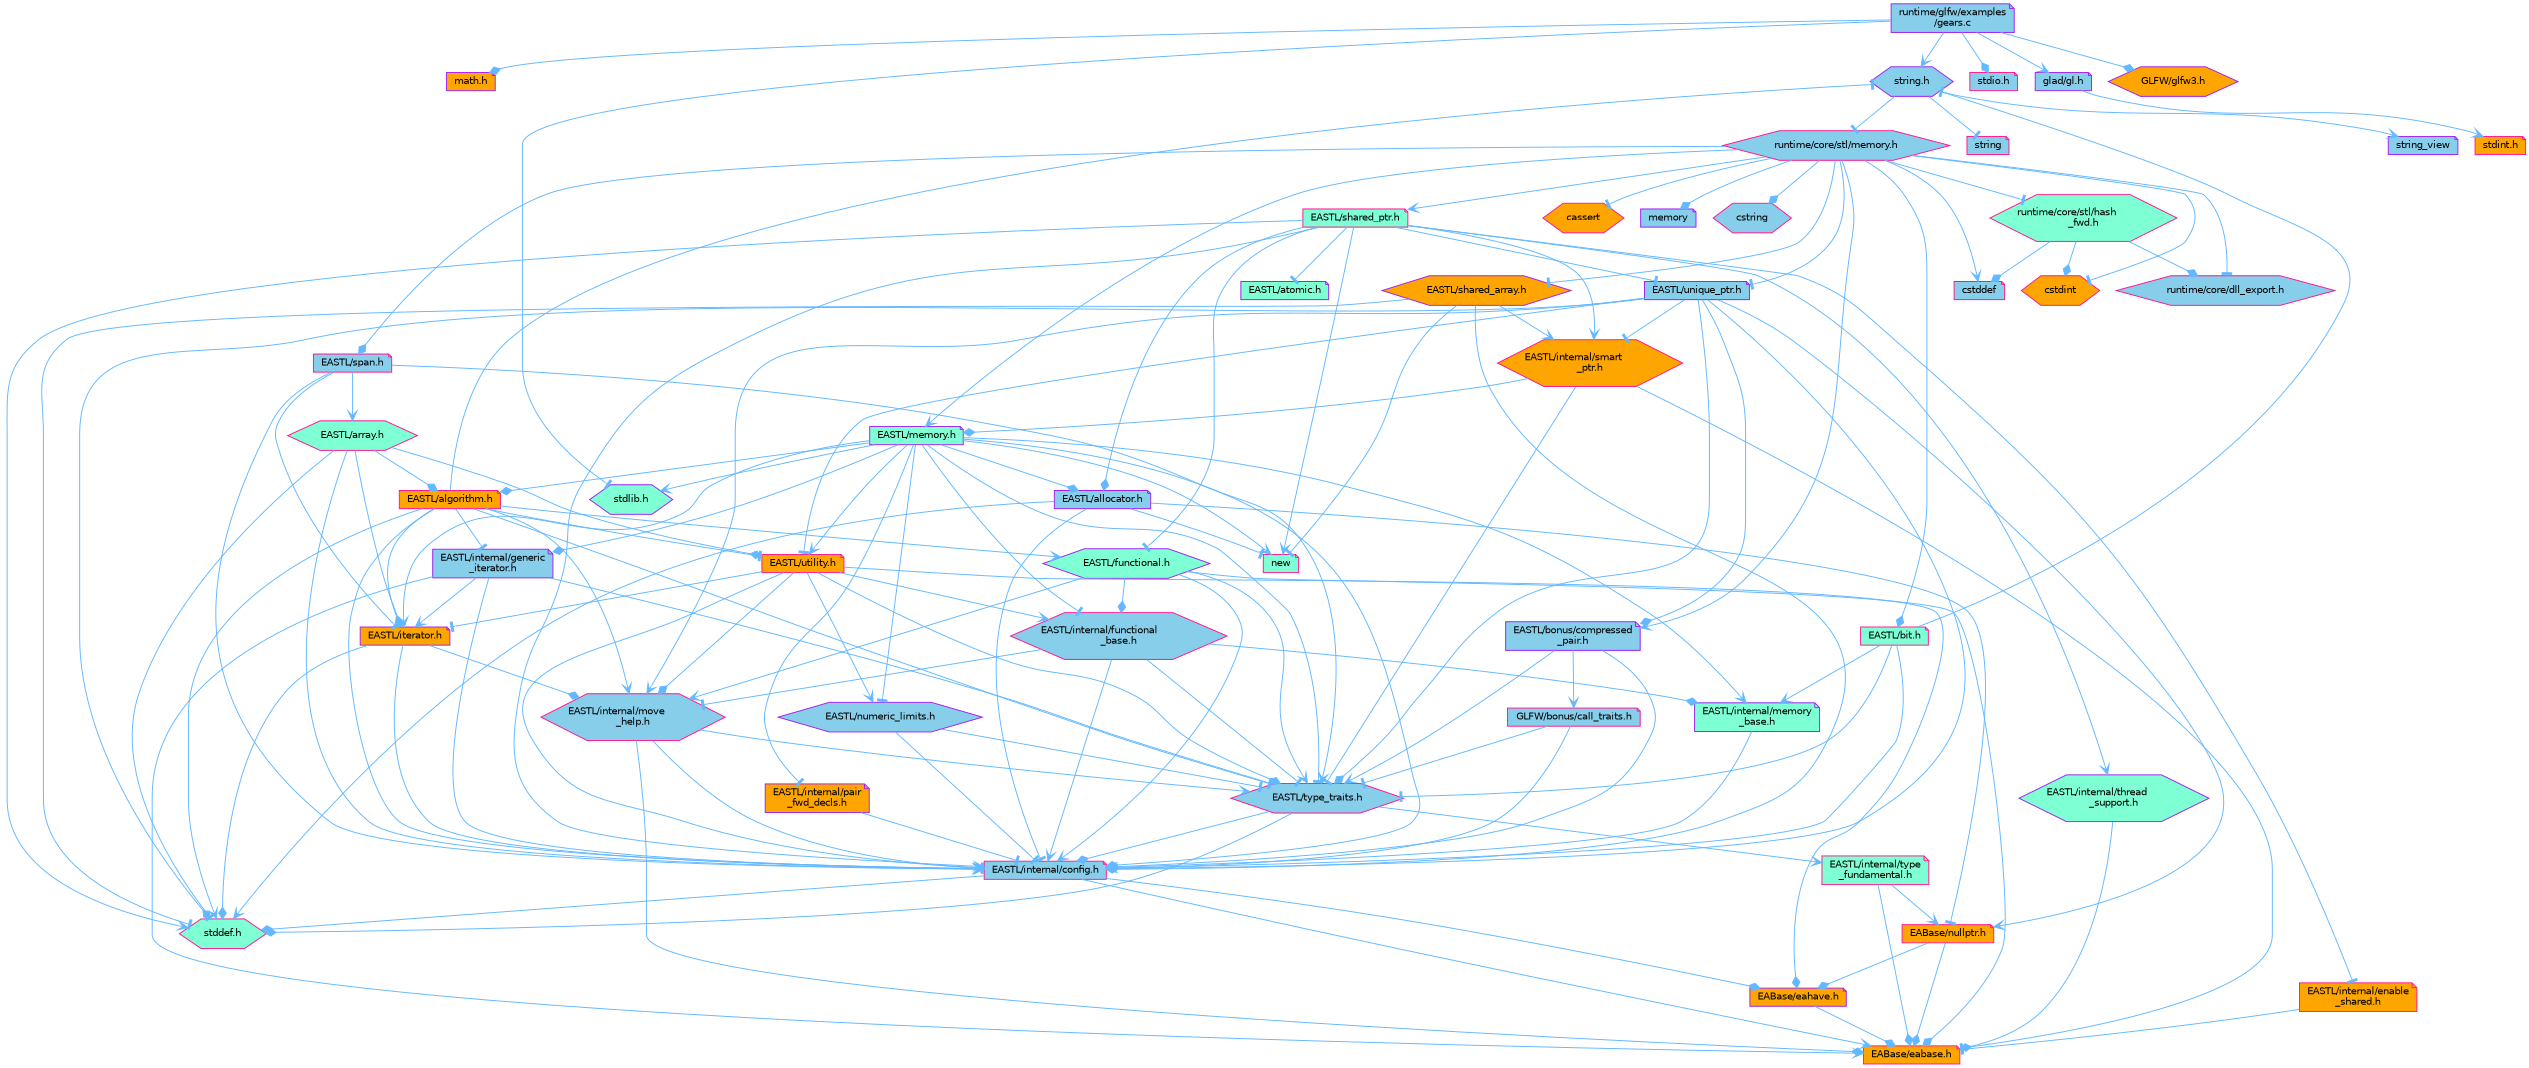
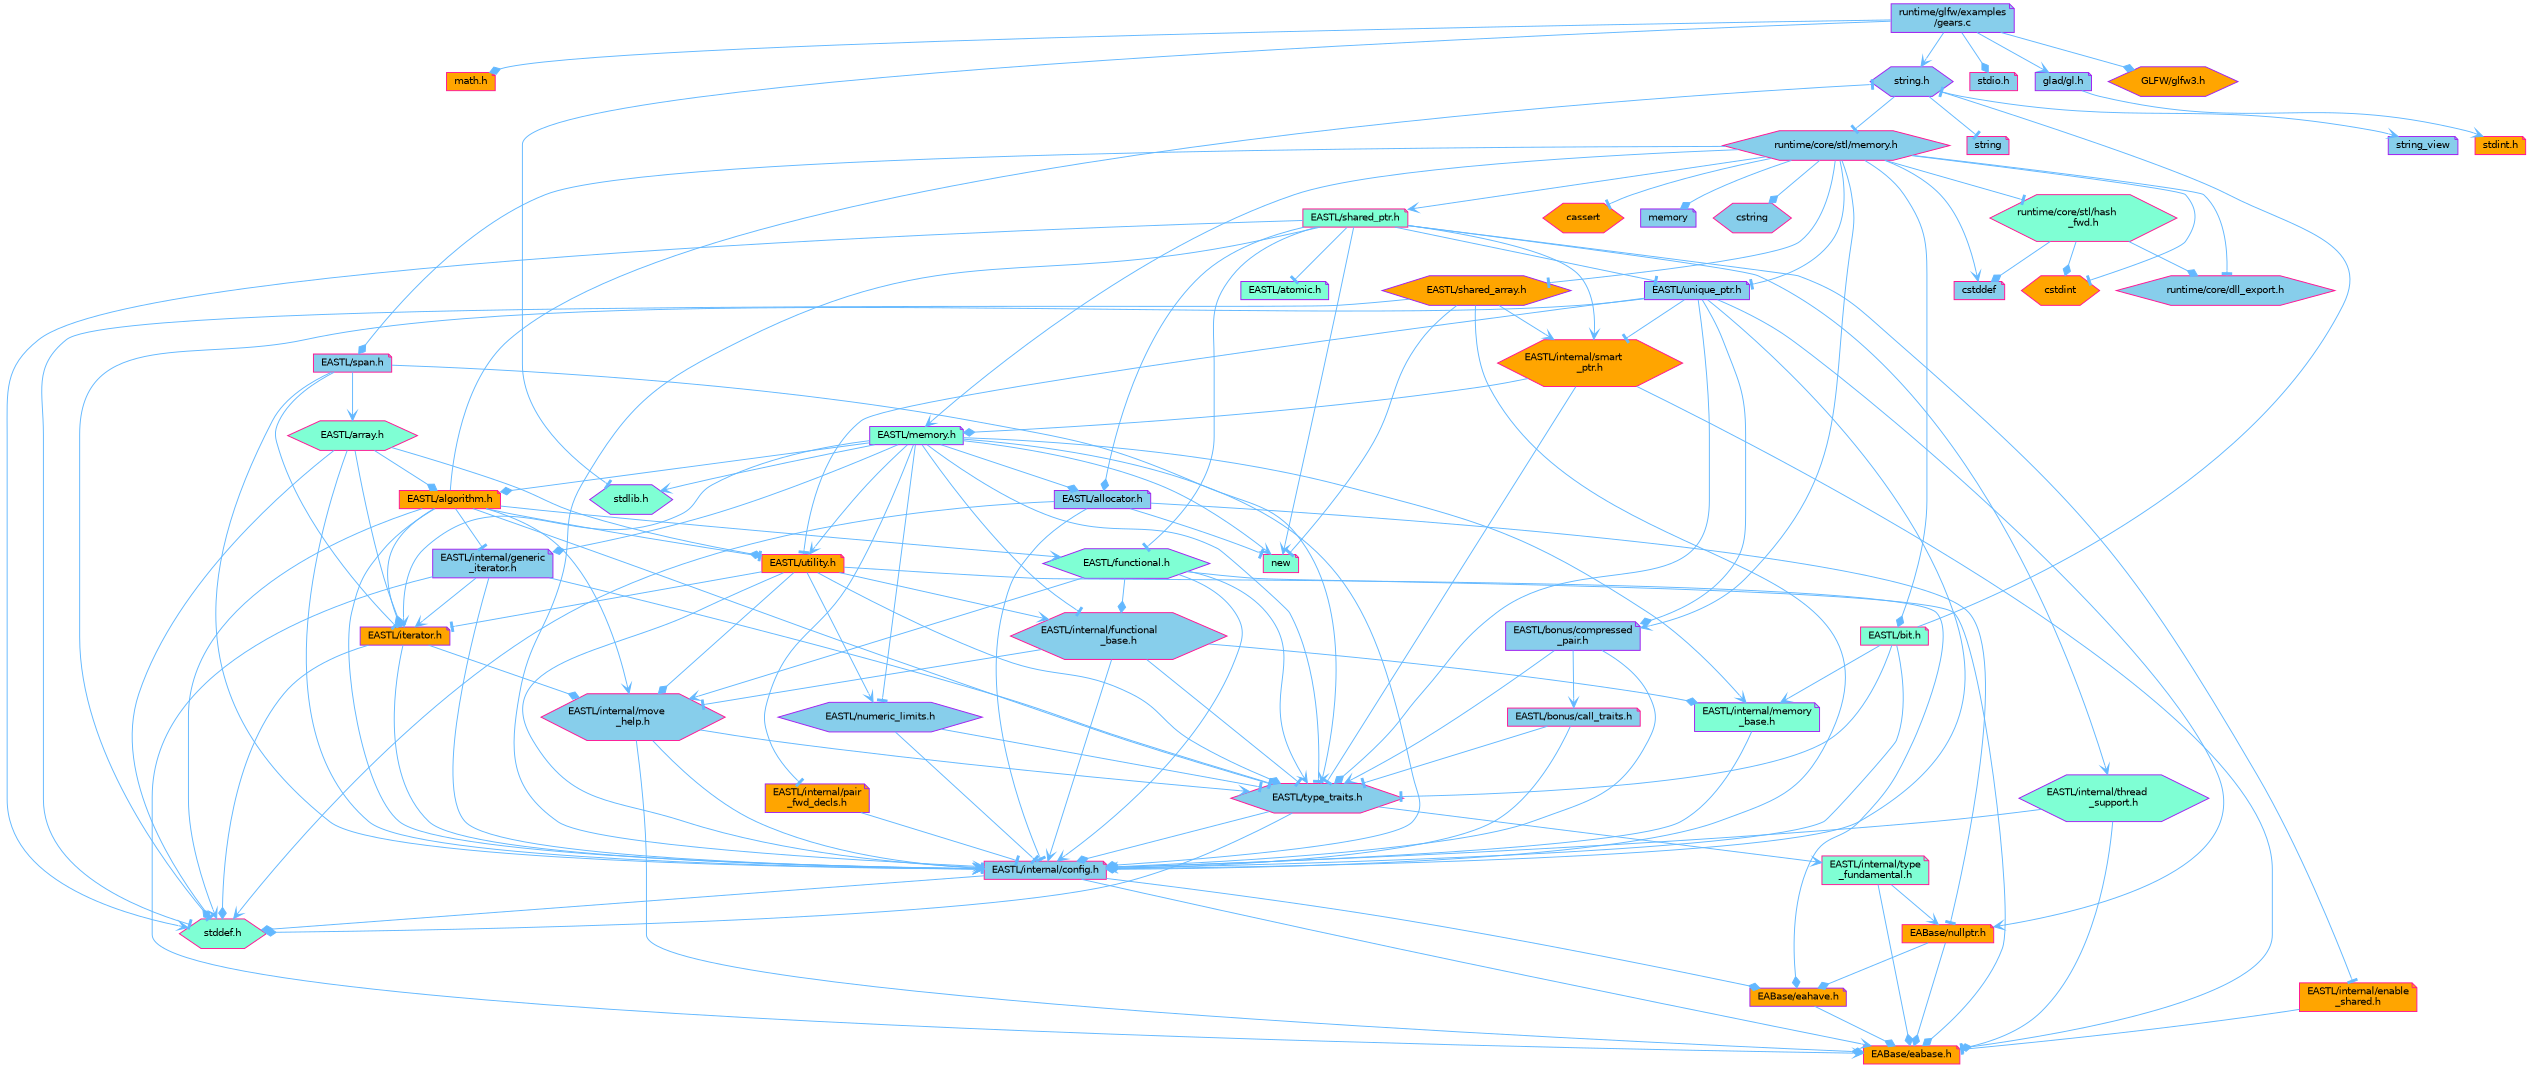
node "math.h": color purple -> deeppink
edge "EASTL/unique_ptr.h" -> "EASTL/internal/move _help.h": removed
node "GLFW/bonus/call_traits.h": label "GLFW/bonus/call_traits.h" -> "EASTL/bonus/call_traits.h"
edge "EASTL/internal/thread _support.h" -> "EASTL/internal/config.h": added
